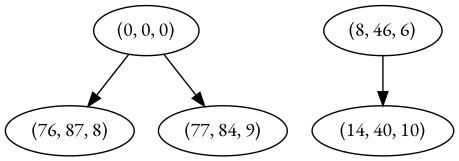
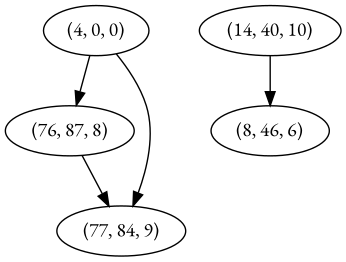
node "(0, 0, 0)": label "(0, 0, 0)" -> "(4, 0, 0)"
edge "(8, 46, 6)" -> "(14, 40, 10)": reversed
edge "(76, 87, 8)" -> "(77, 84, 9)": added
